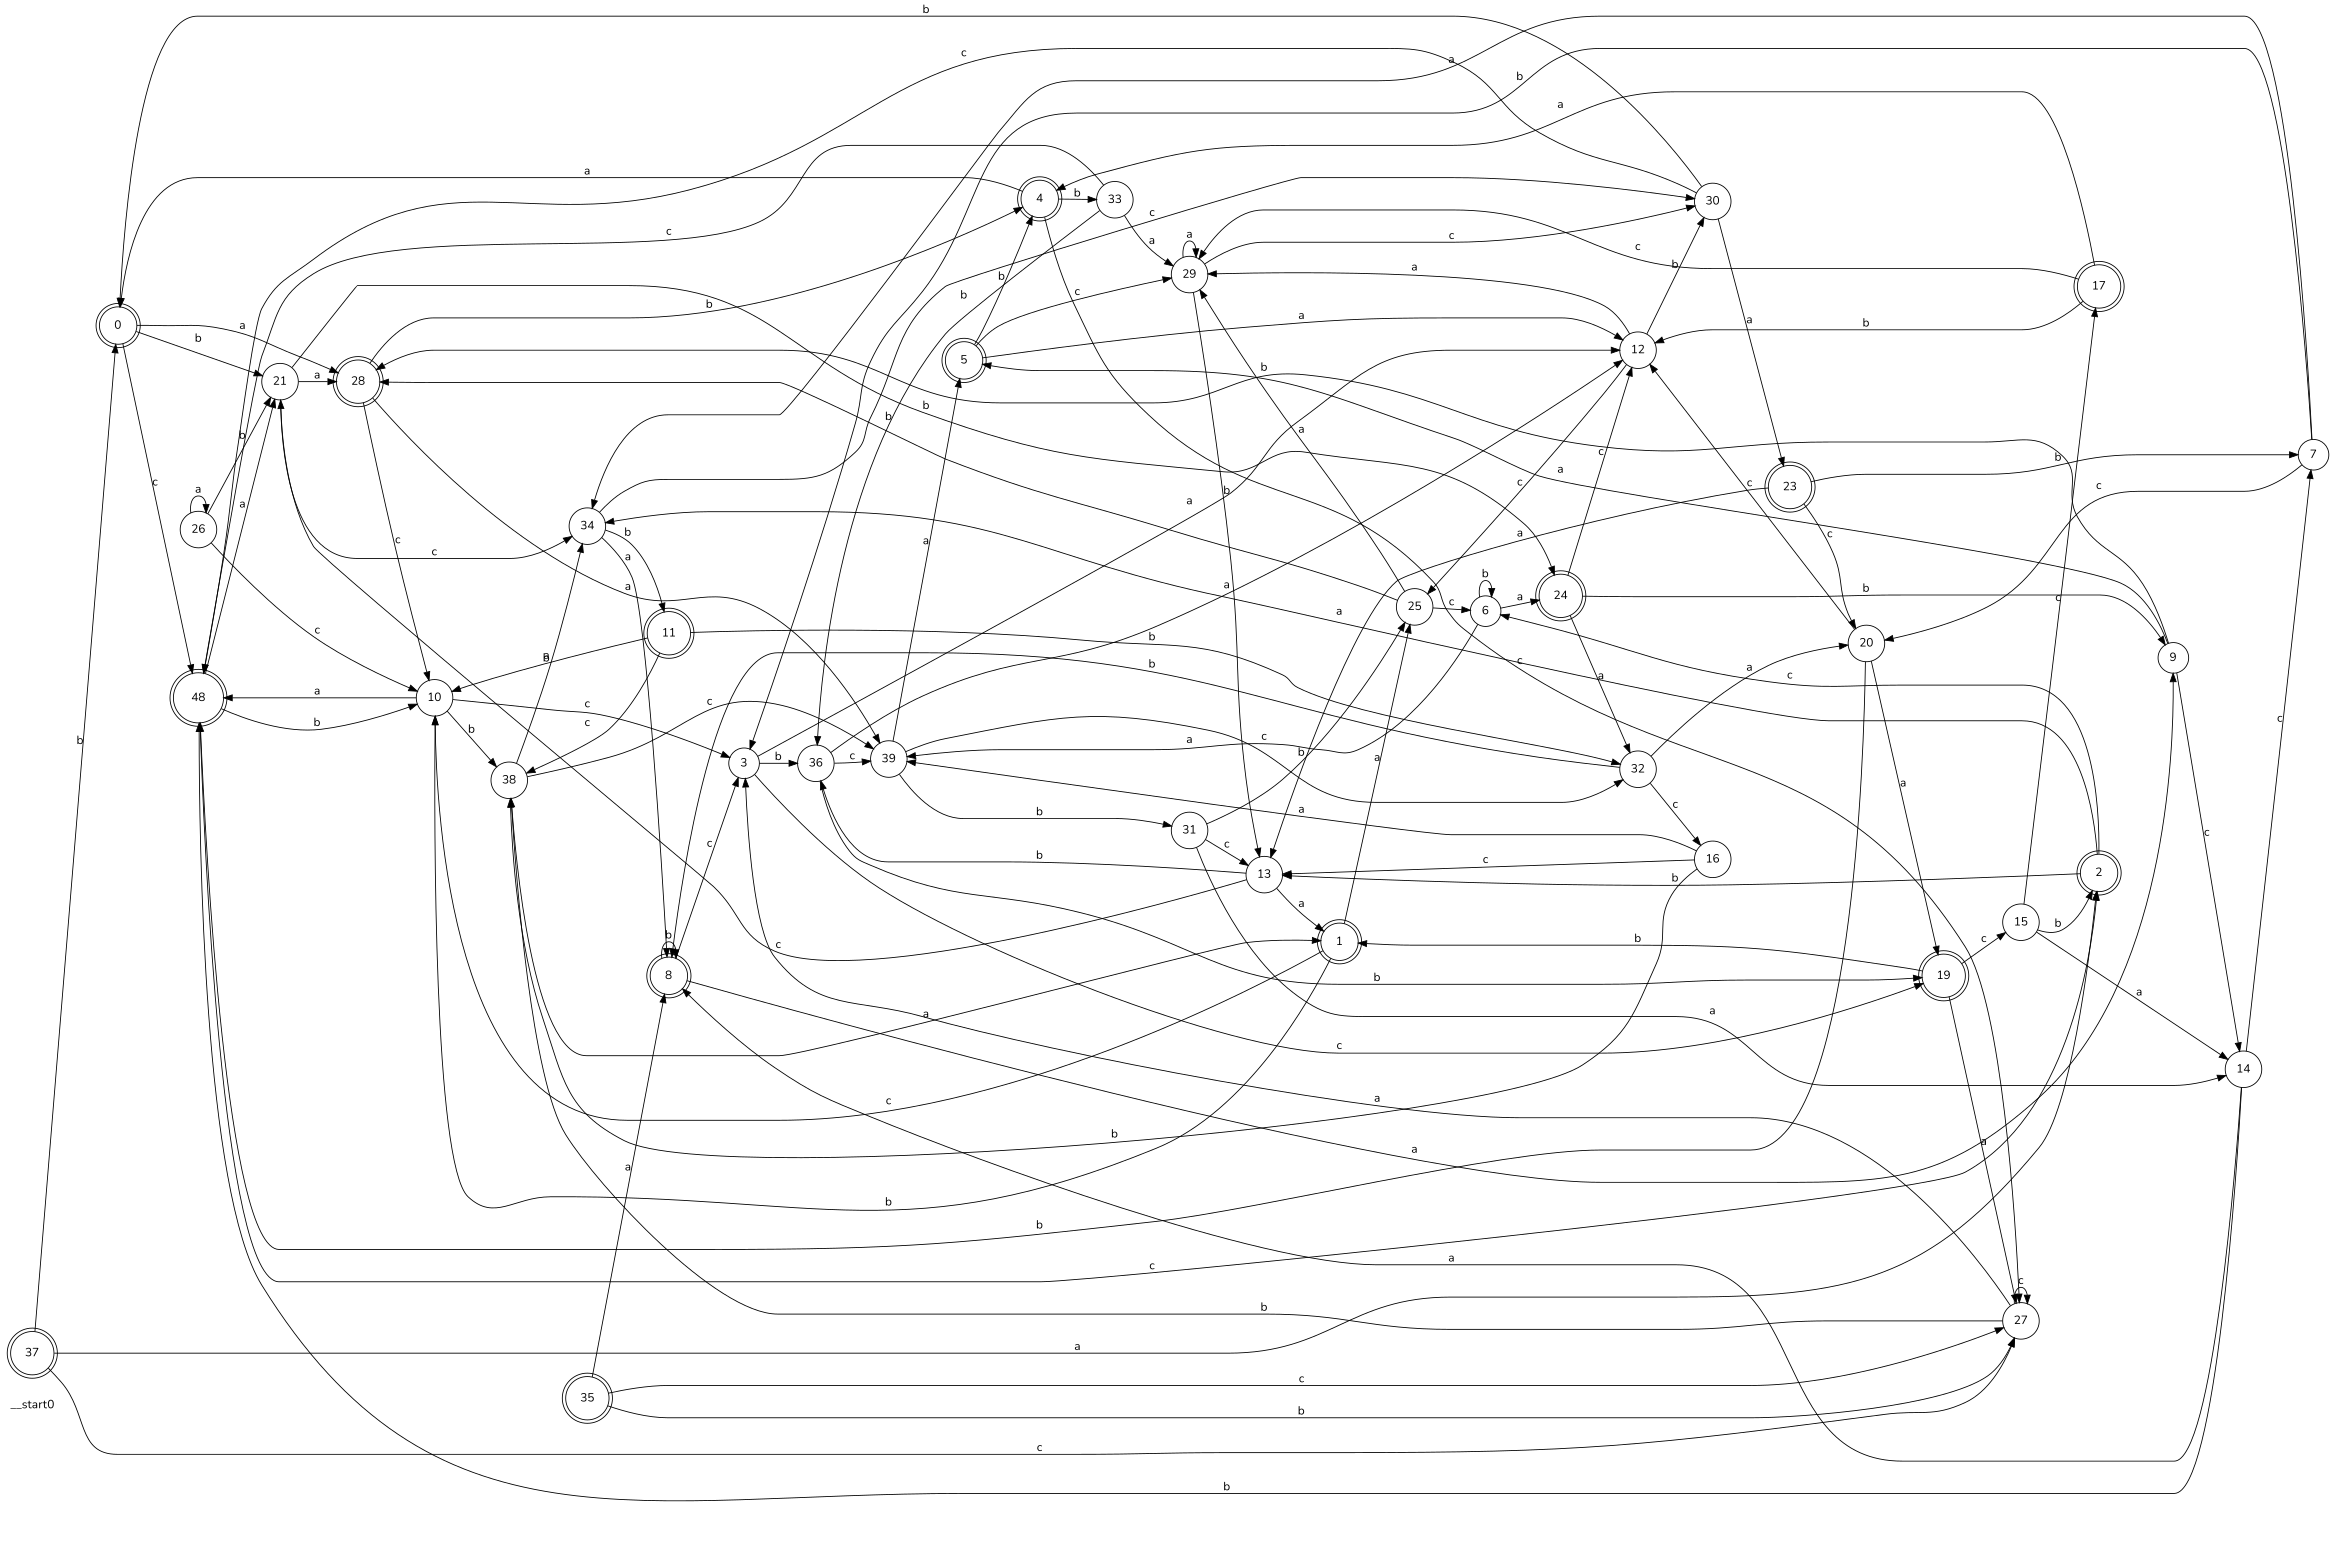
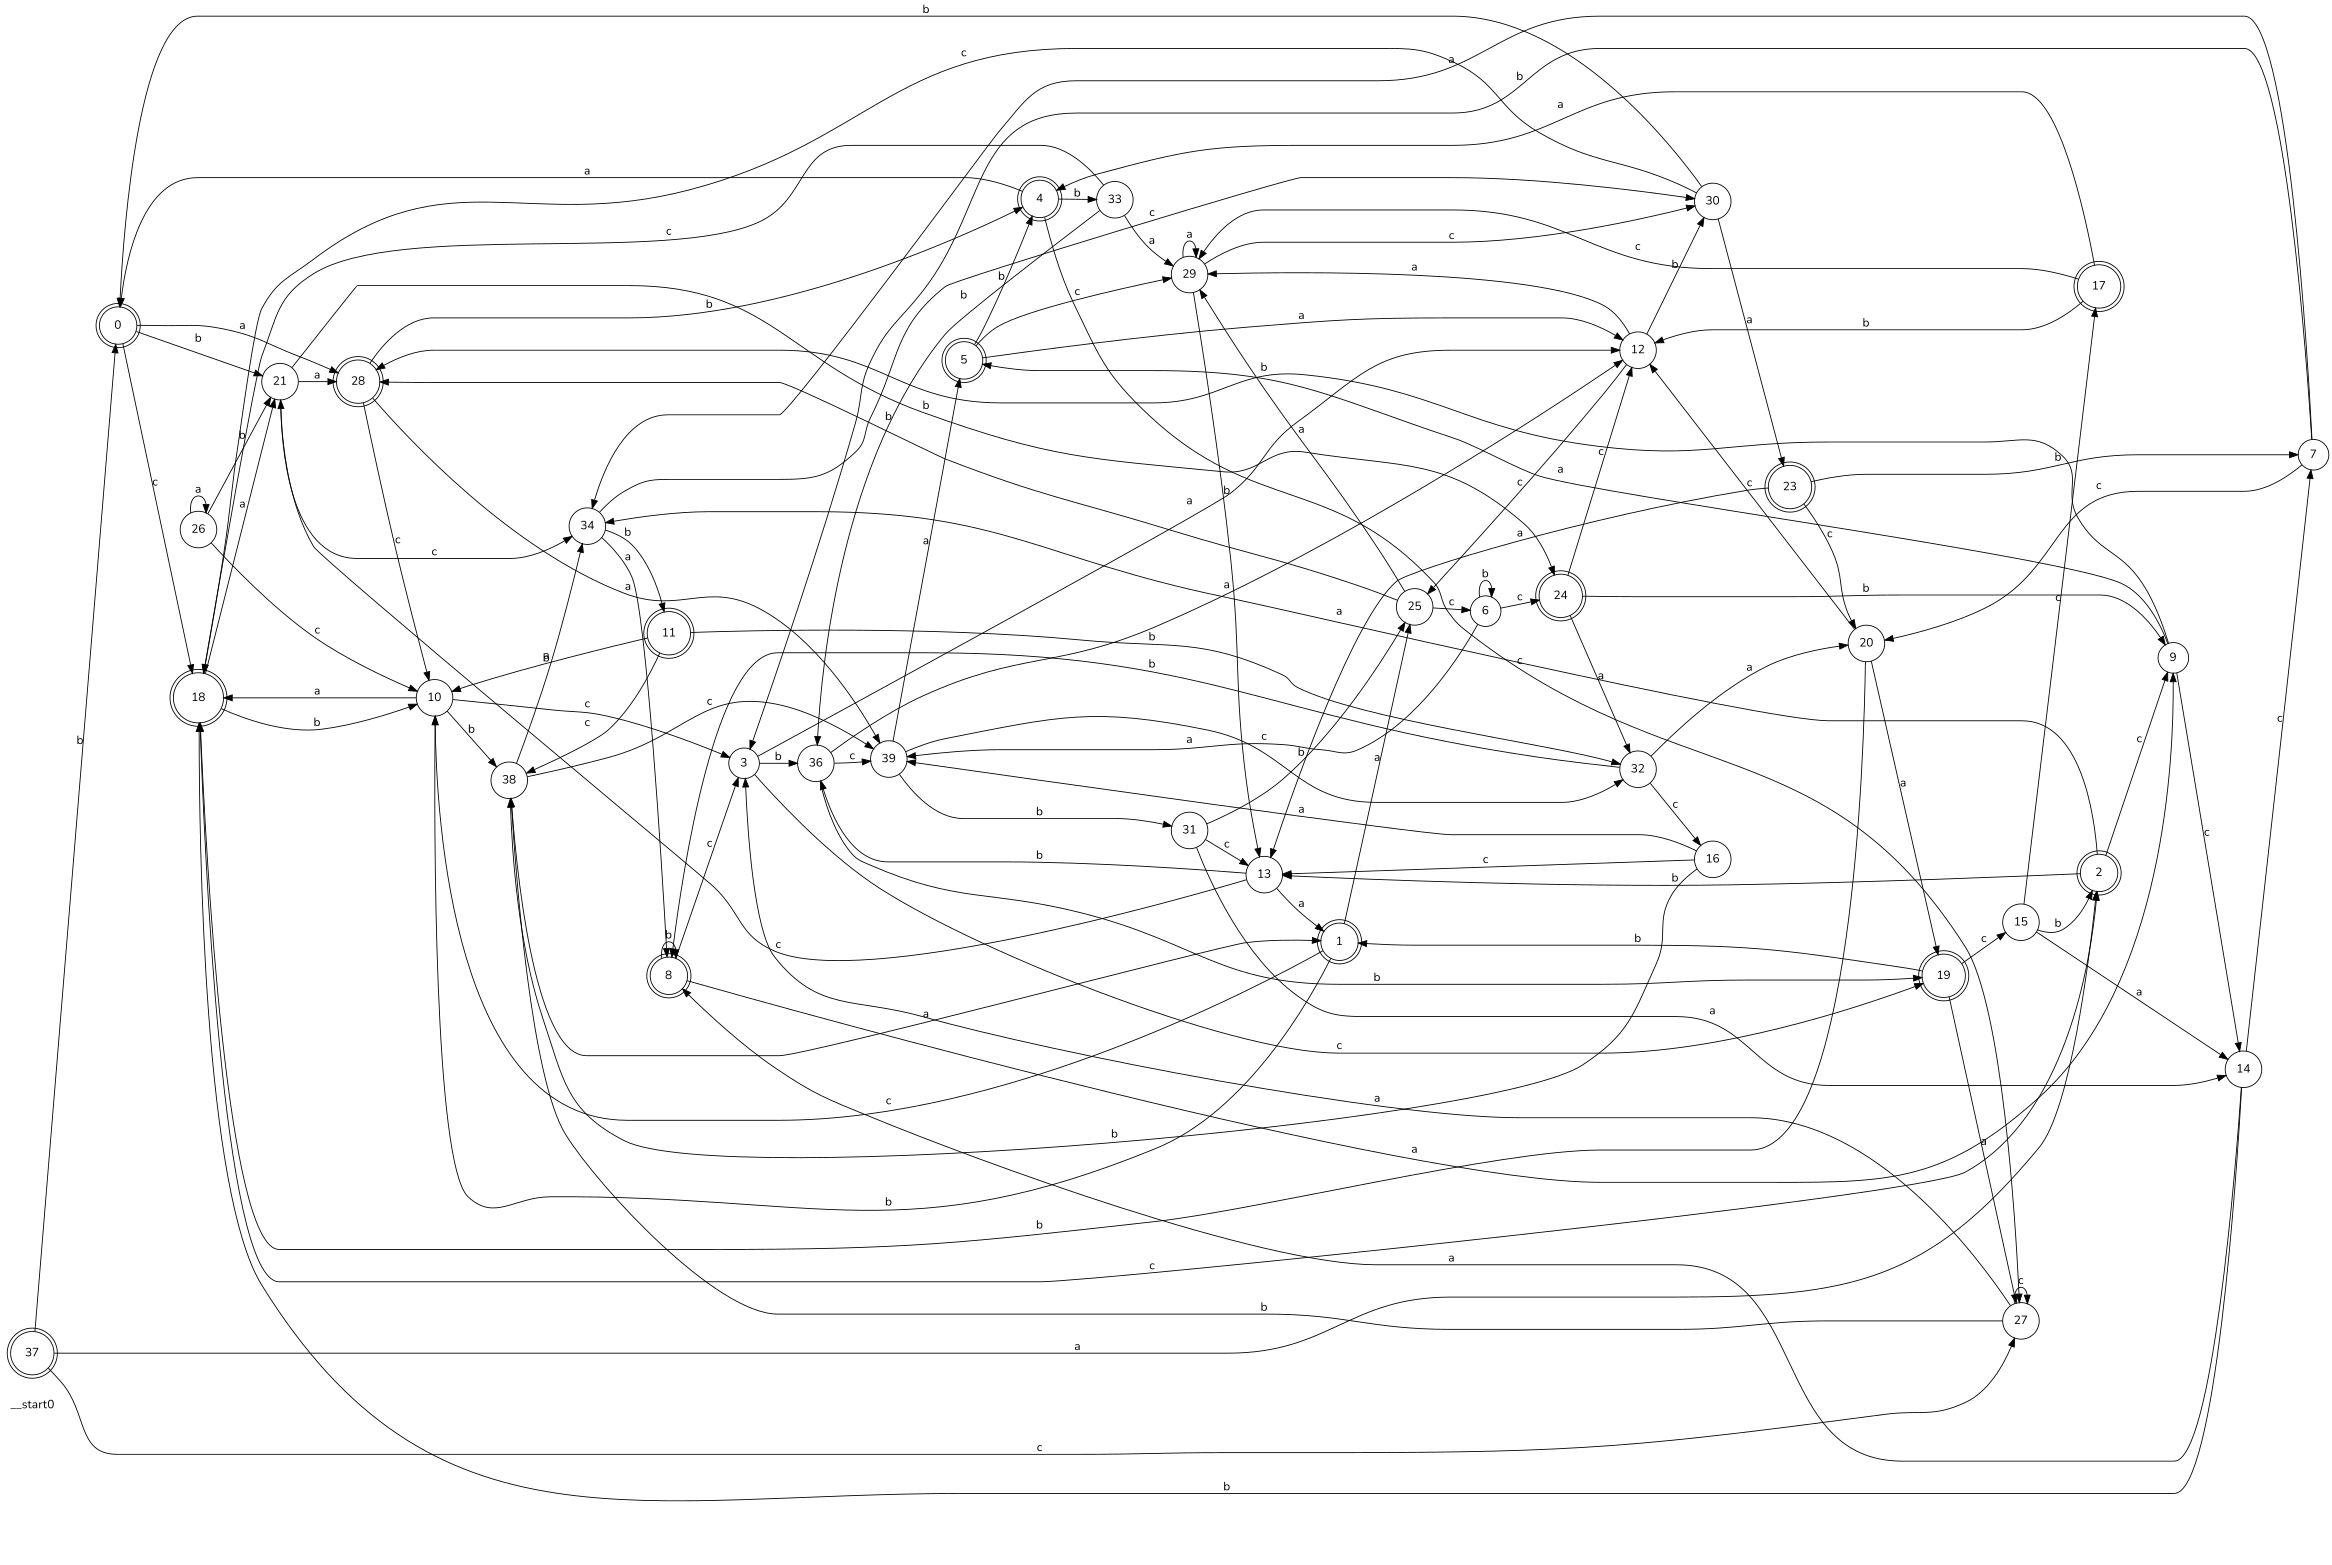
edge "6" -> "24": label "a" -> "c"
edge "2" -> "6": now "2" -> "9"
node "48": label "48" -> "18"
node "35": removed
